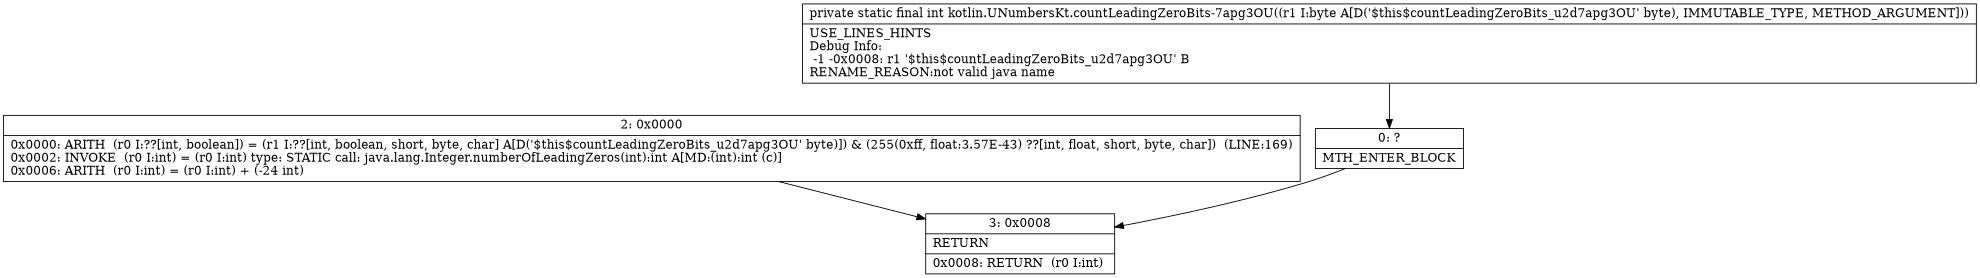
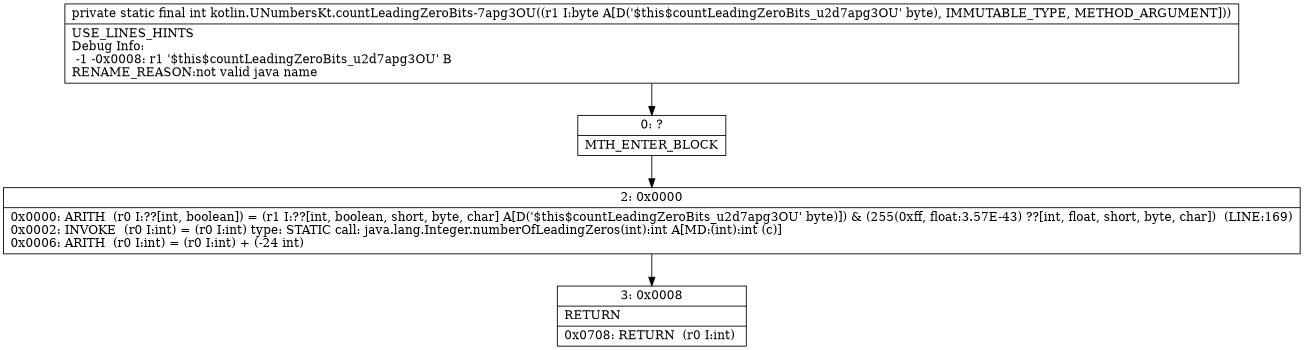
edge "0: ?" -> "3: 0x0008": now "0: ?" -> "2: 0x0000"
node "3: 0x0008": text "0x0008: RETURN  (r0 I:int)" -> "0x0708: RETURN  (r0 I:int)"
